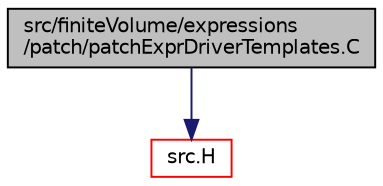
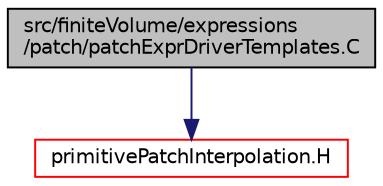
node "src.H": label "src.H" -> "primitivePatchInterpolation.H"
